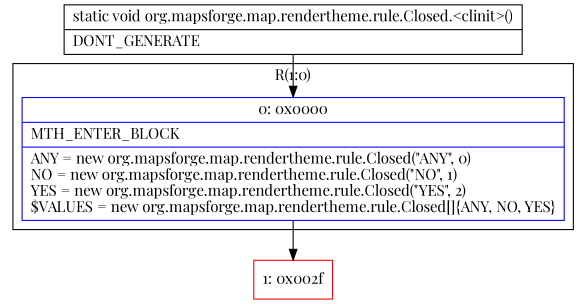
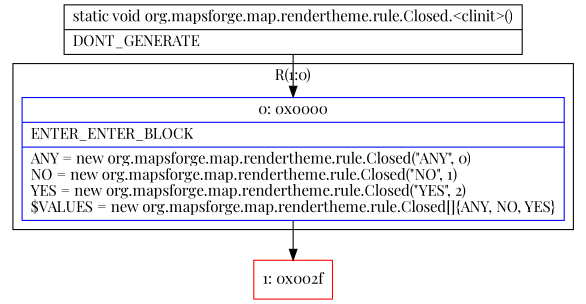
node "0: 0x0000": text "MTH_ENTER_BLOCK" -> "ENTER_ENTER_BLOCK"
